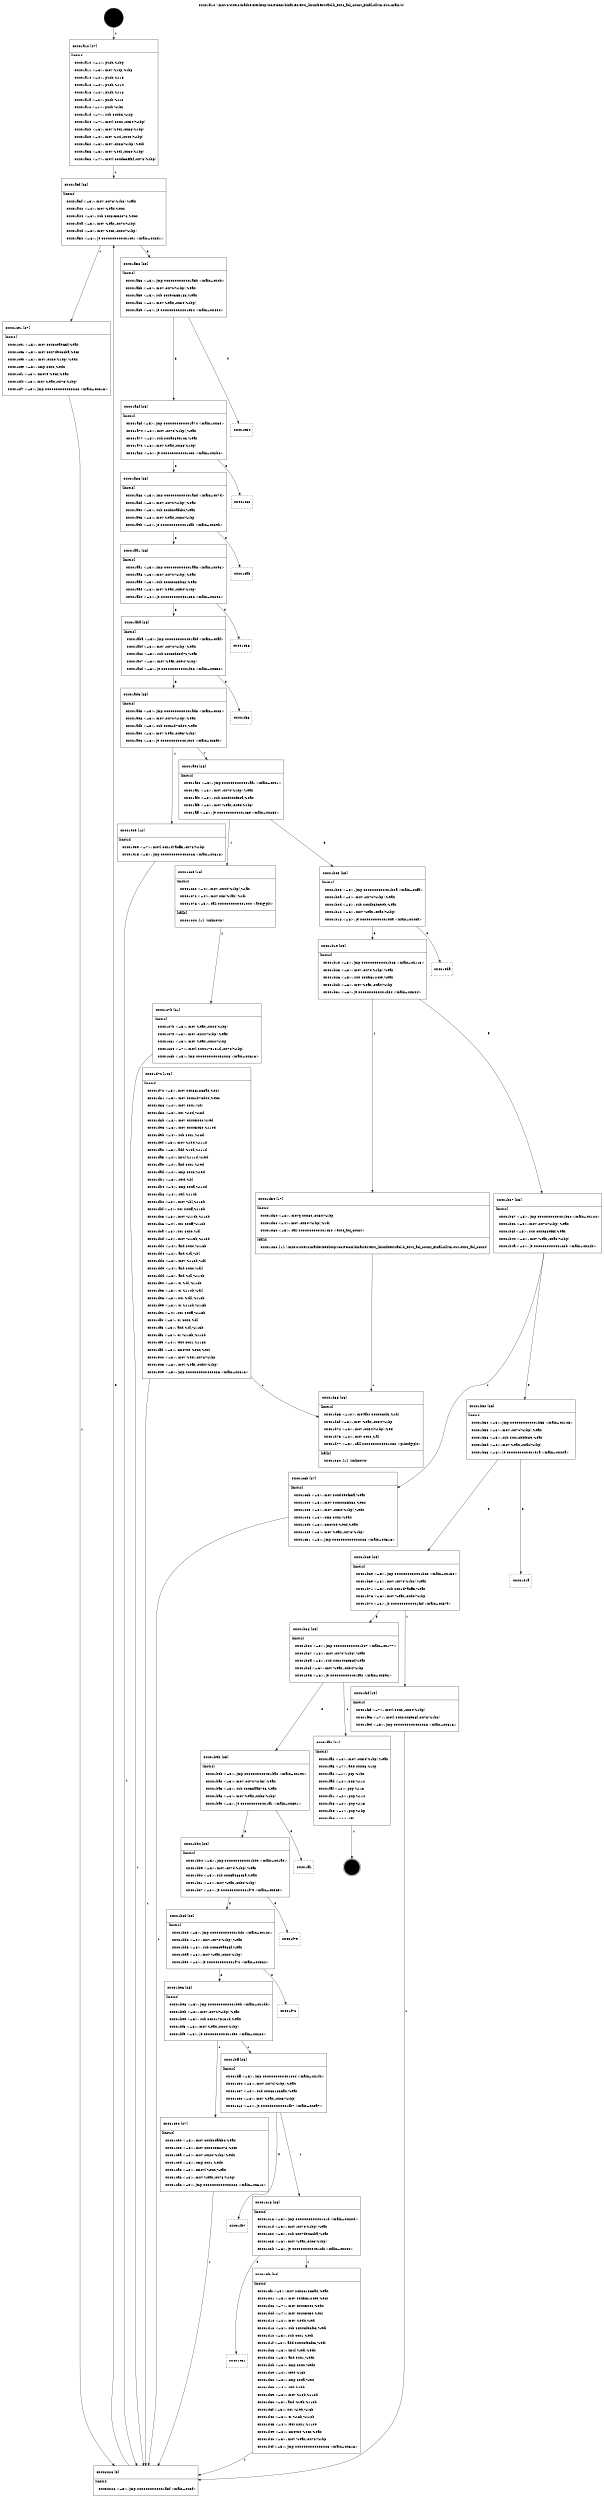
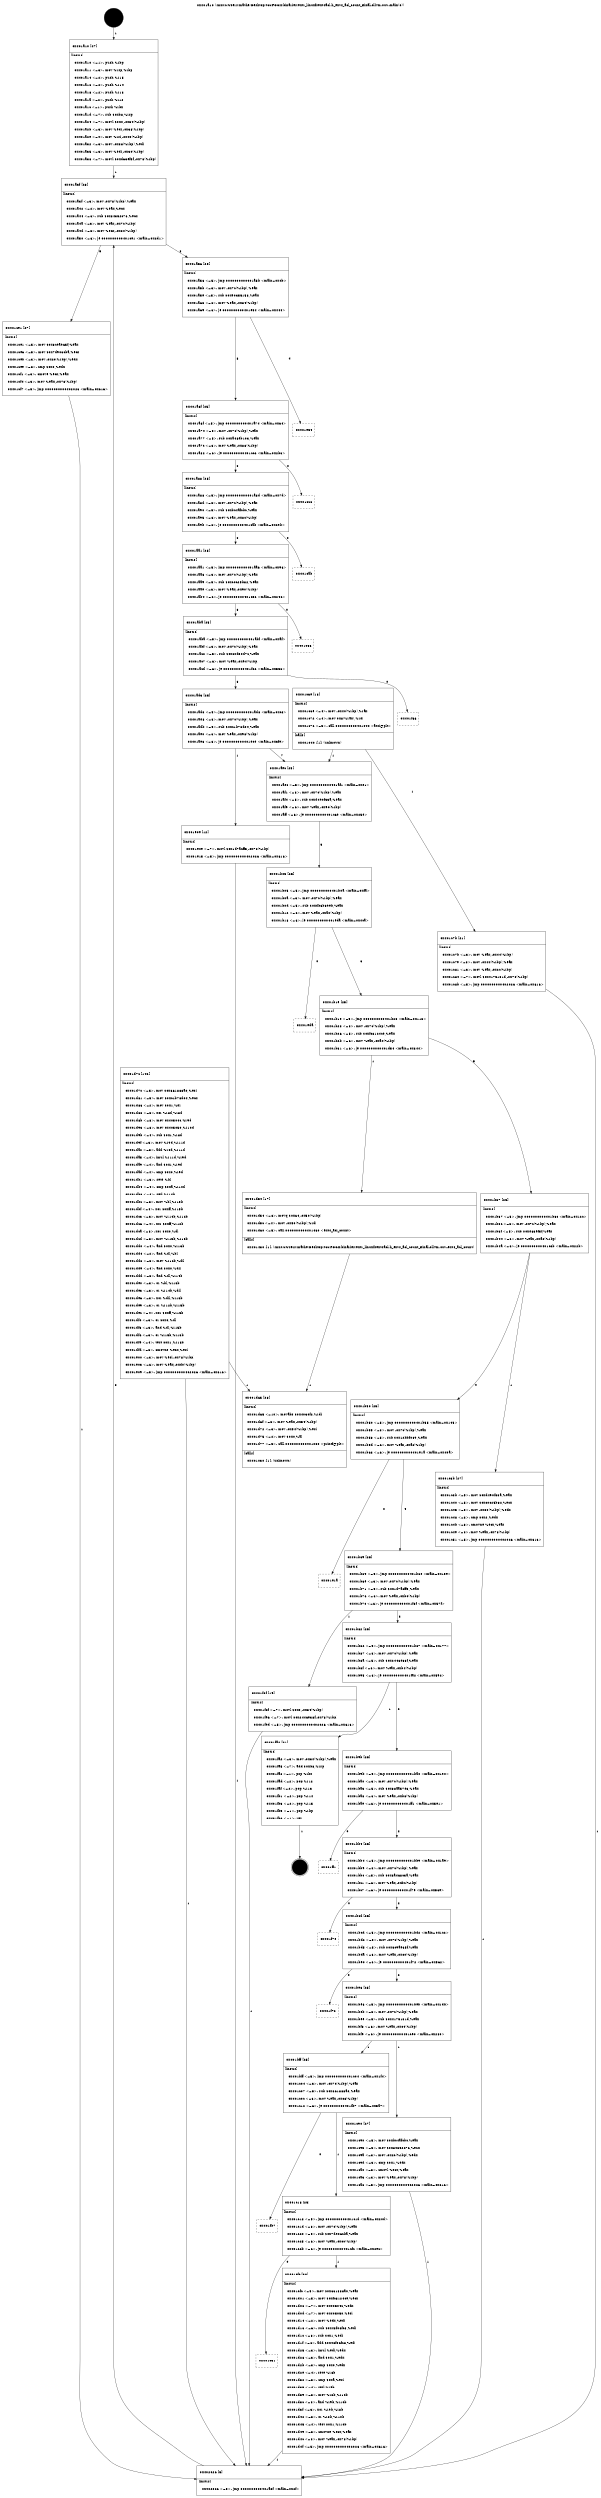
edge "0x401a3f [23]" -> "0x401ce1 [27]": label " 1" -> " 5"
edge "0x401aec [25]" -> "0x401c6e [13]": reversed
